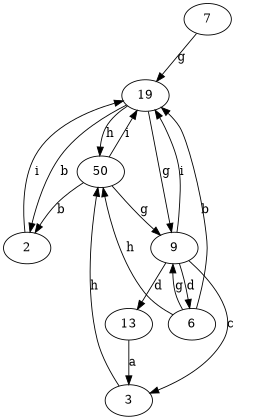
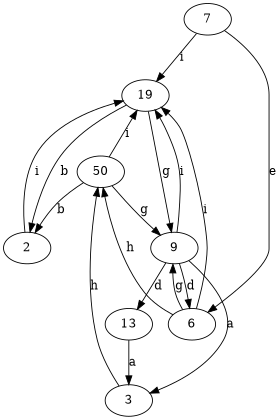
edge "7" -> "19": label "g" -> "i"
edge "19" -> "50": removed, label "h"
edge "7" -> "6": added, label "e"
edge "6" -> "19": label "b" -> "i"
edge "9" -> "3": label "c" -> "a"
